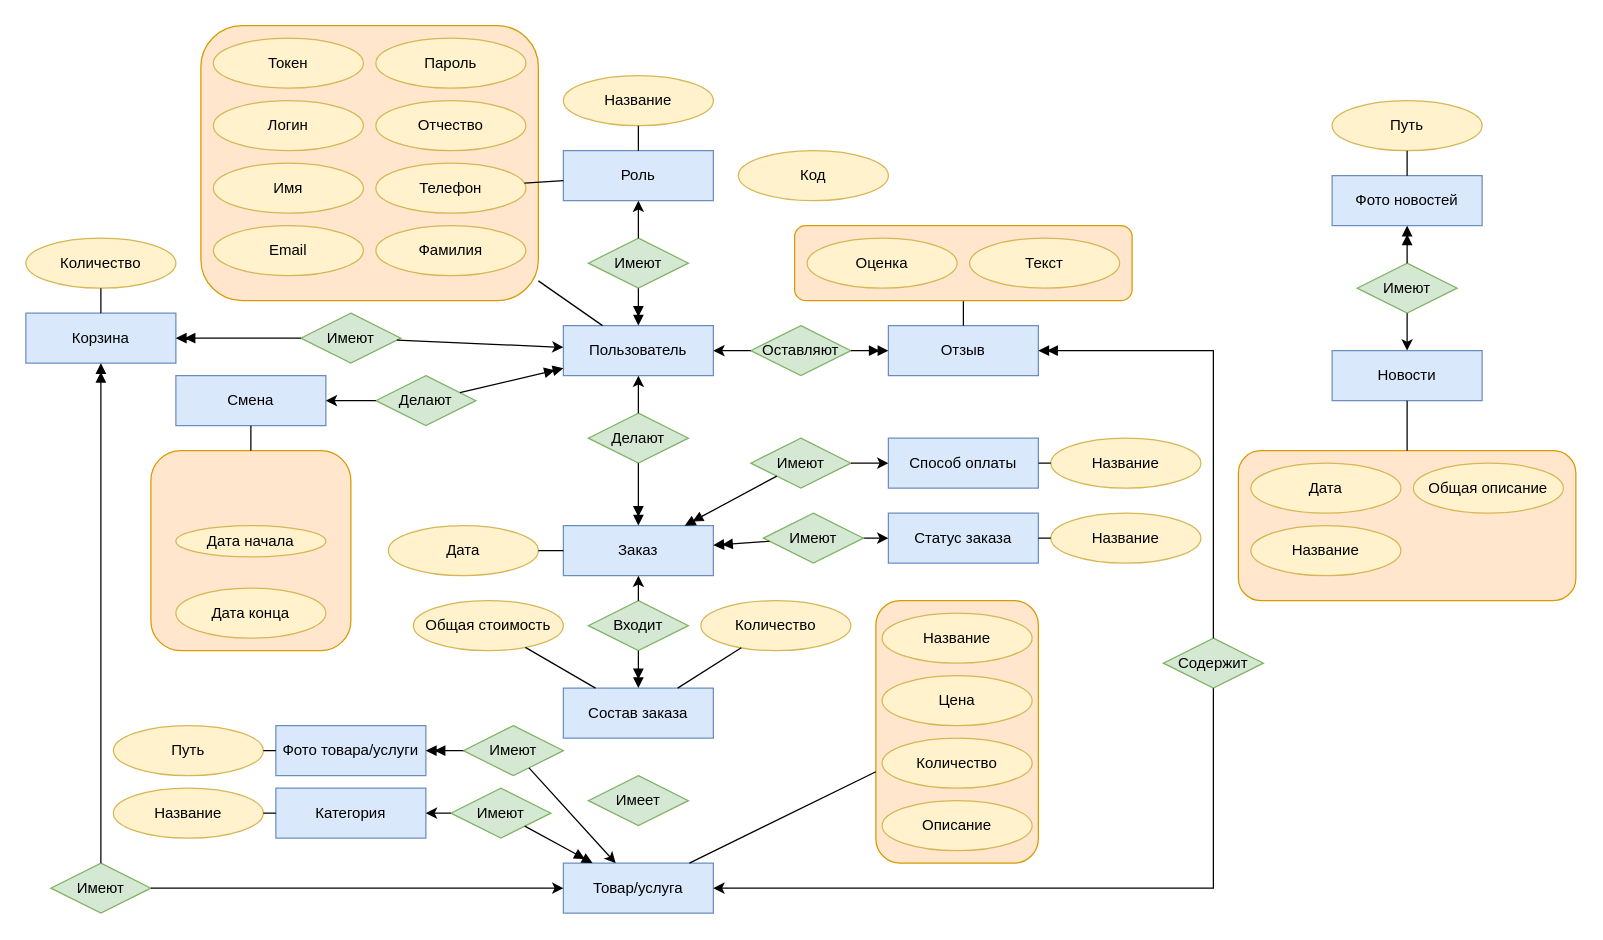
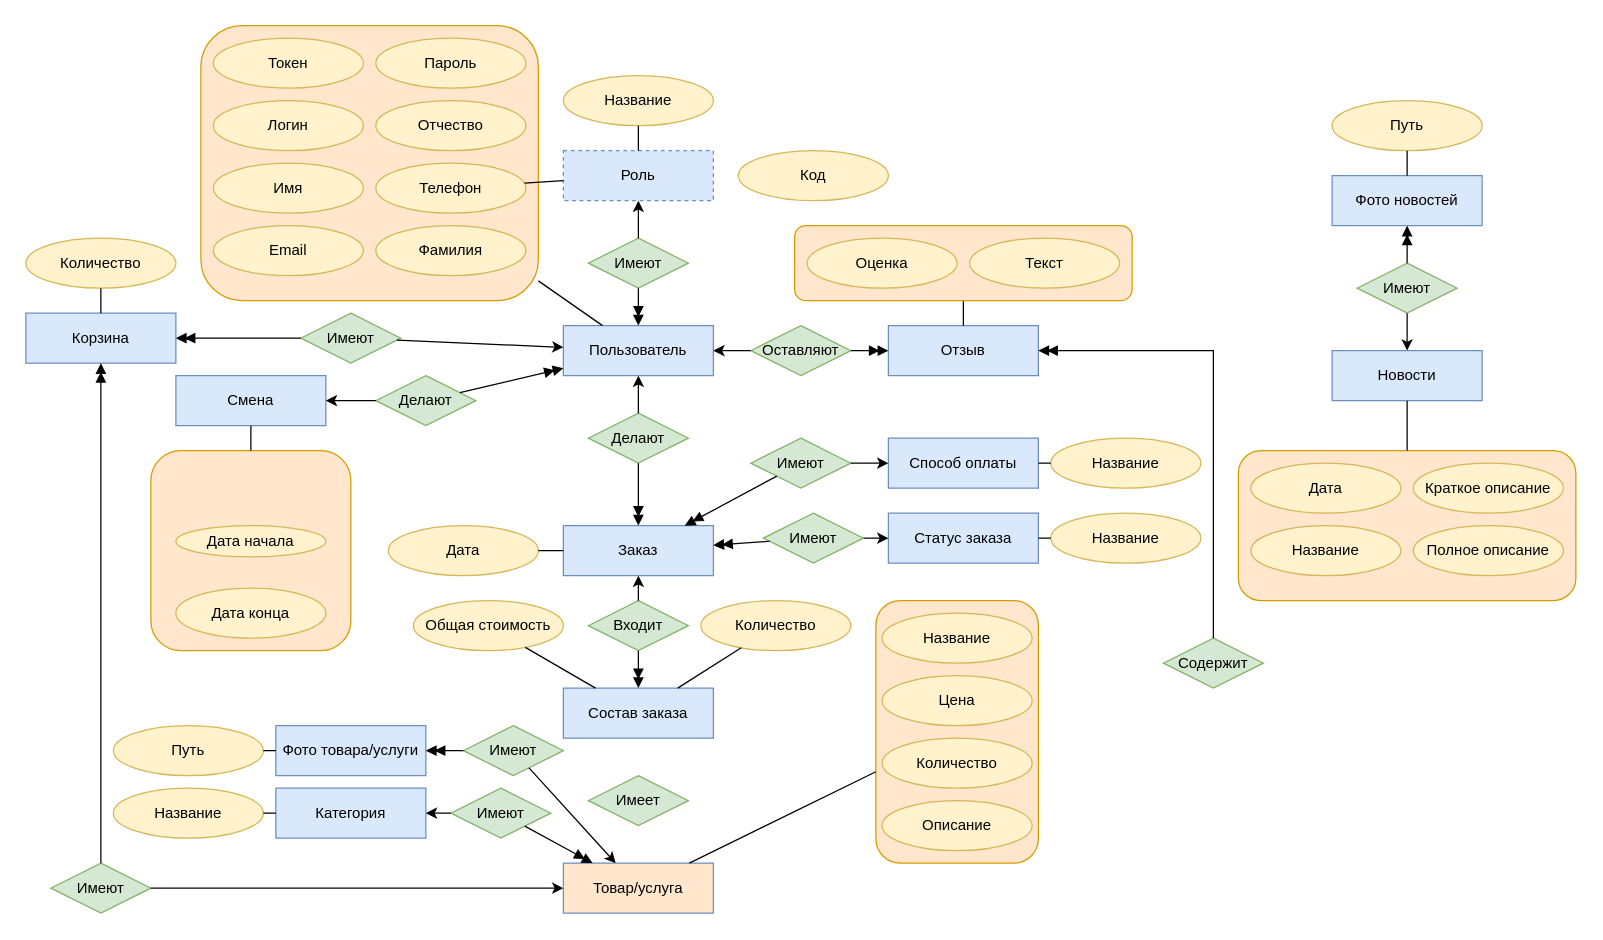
node "Роль": style solid -> dashed
node "Общая описание": label "Общая описание" -> "Краткое описание"
node "Полное описание": added
node "Товар/услуга": fillcolor #dae8fc -> #ffe6cc
edge "Содержит" -> "Товар/услуга": removed
